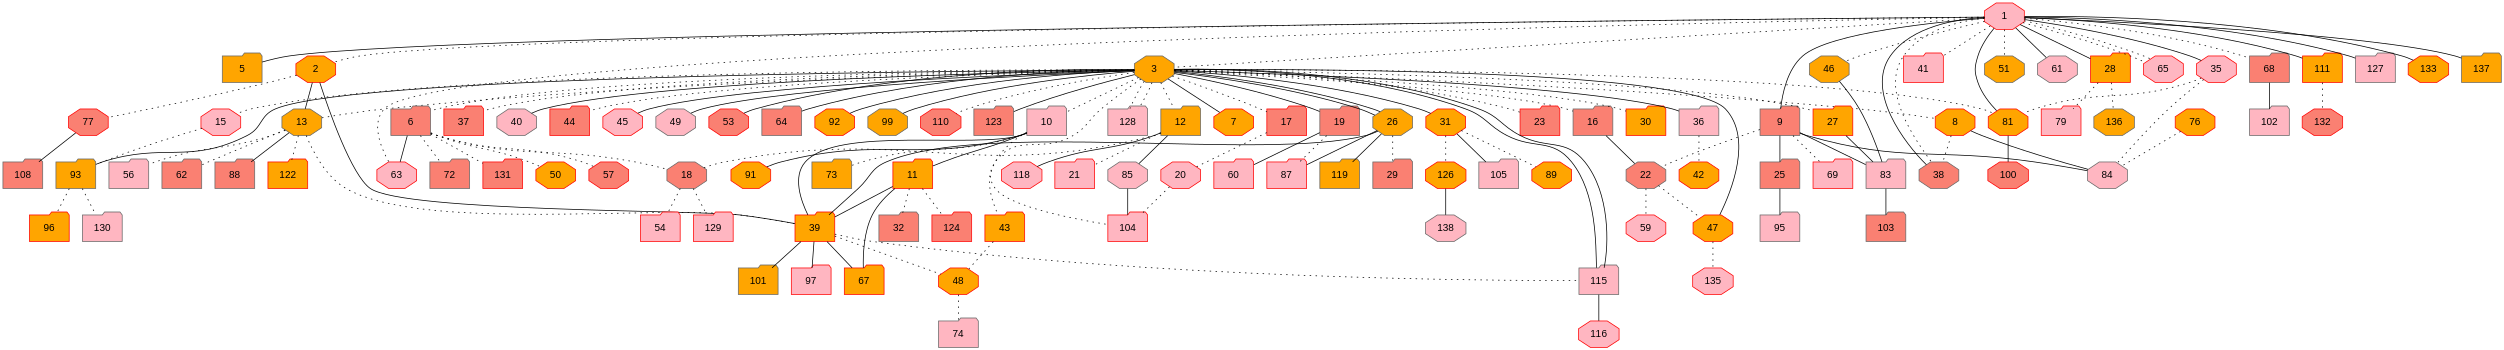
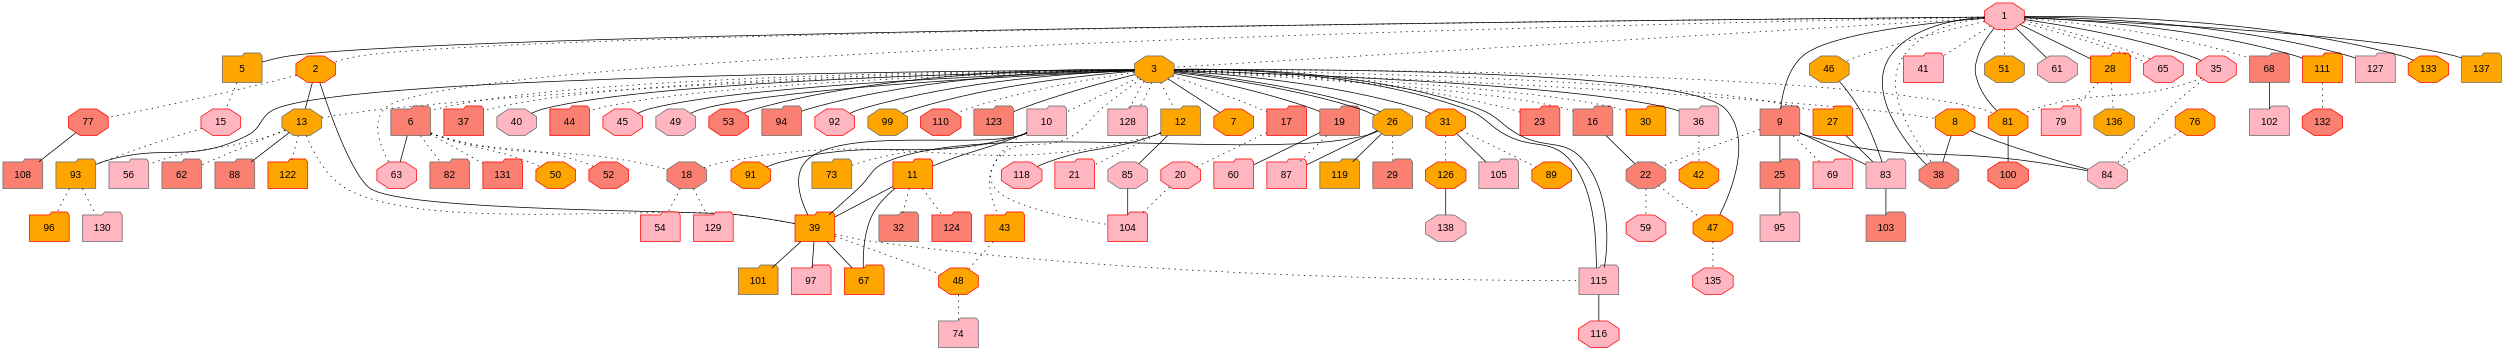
edge "3" -- "15": now "5" -- "15"
node "64": label "64" -> "94"
node "92": fillcolor orange -> lightpink
edge "8" -- "38": style dotted -> solid
node "72": label "72" -> "82"
node "57": label "57" -> "52"
